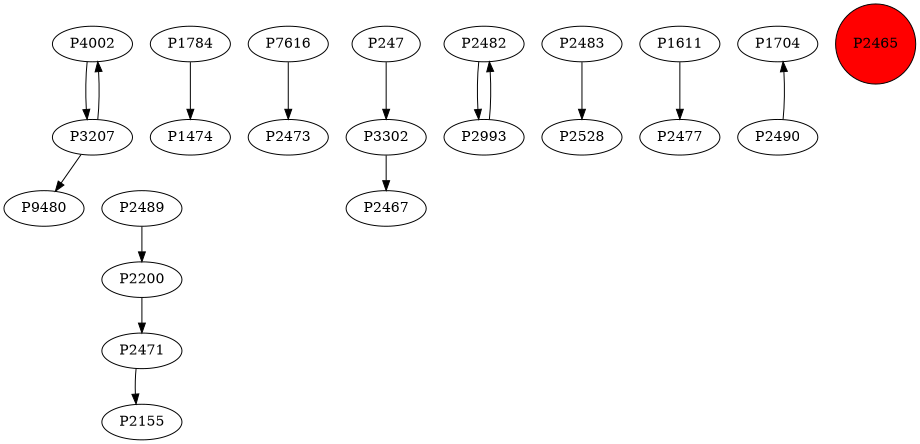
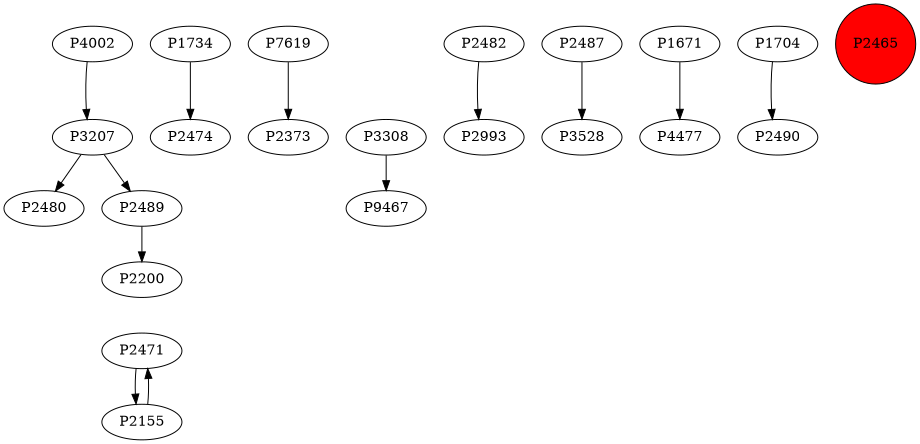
node "P1784": label "P1784" -> "P1734"
node "P7616": label "P7616" -> "P7619"
node "P247": removed
node "P2483": label "P2483" -> "P2487"
node "P1611": label "P1611" -> "P1671"
edge "P3207" -> "P4002": now "P3207" -> "P2489"
edge "P2993" -> "P2482": removed
edge "P2490" -> "P1704": reversed
node "P1474": label "P1474" -> "P2474"
node "P2473": label "P2473" -> "P2373"
node "P3302": label "P3302" -> "P3308"
node "P2528": label "P2528" -> "P3528"
node "P2477": label "P2477" -> "P4477"
node "P9480": label "P9480" -> "P2480"
node "P2467": label "P2467" -> "P9467"
edge "P2200" -> "P2471": now "P2155" -> "P2471"
